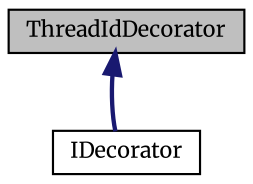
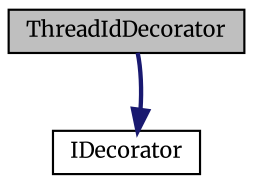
edge "IDecorator" -> "ThreadIdDecorator": reversed
